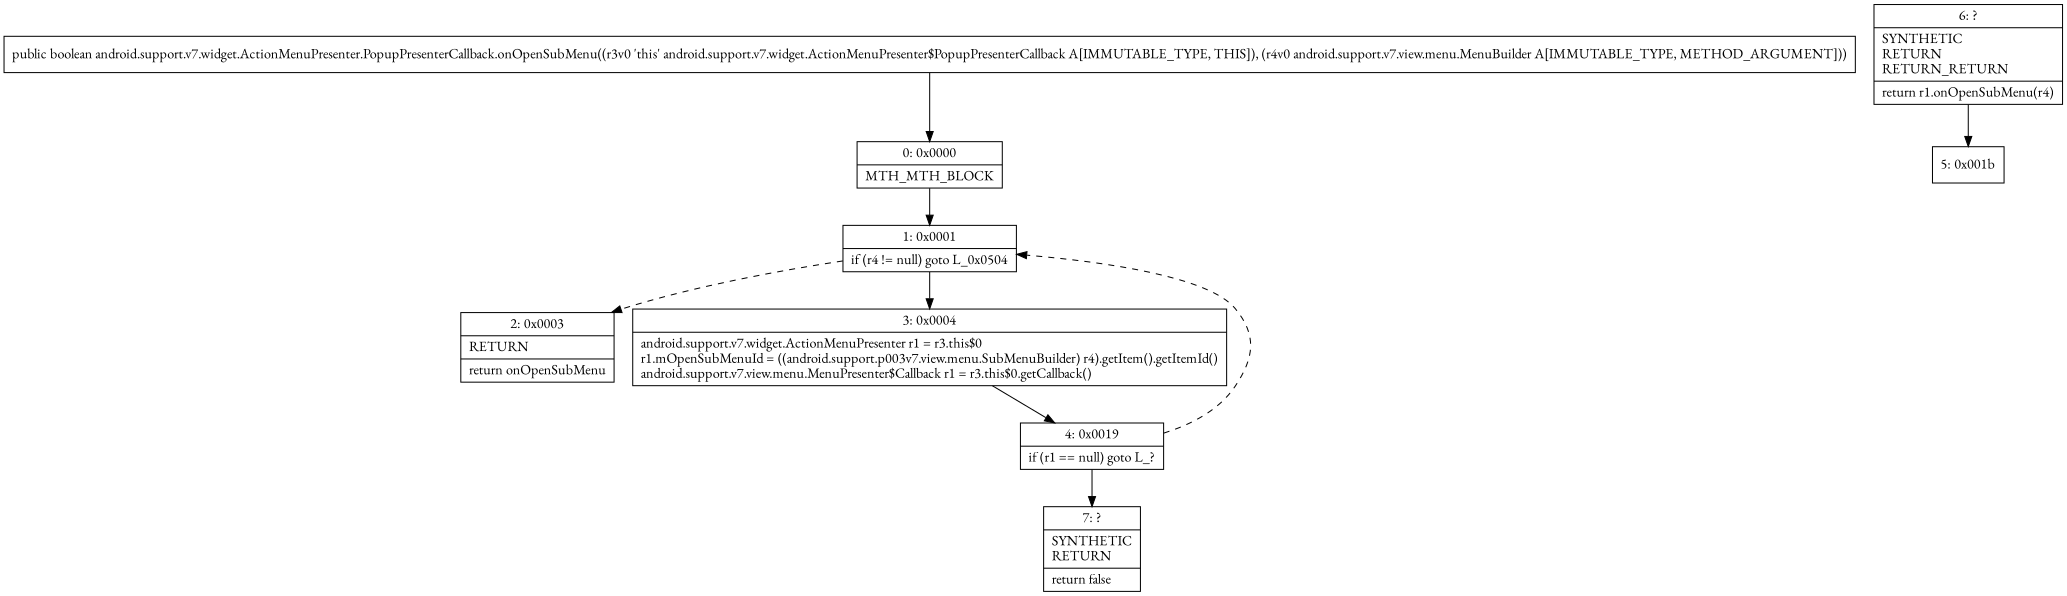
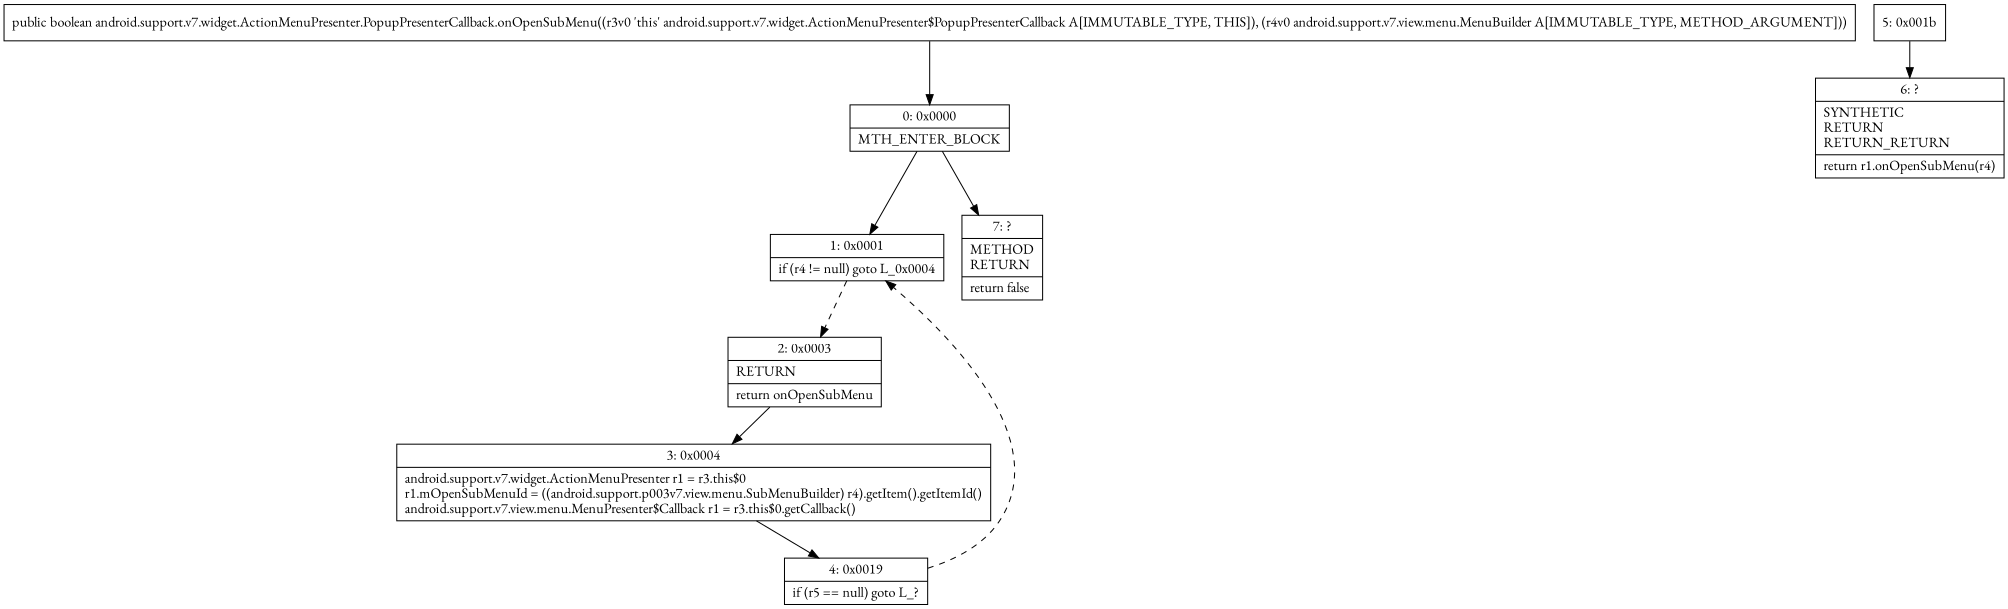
edge "6: ?" -> "5: 0x001b": reversed
node "0: 0x0000": text "MTH_MTH_BLOCK" -> "MTH_ENTER_BLOCK"
node "1: 0x0001": text "if (r4 != null) goto L_0x0504" -> "if (r4 != null) goto L_0x0004"
edge "1: 0x0001" -> "3: 0x0004": now "2: 0x0003" -> "3: 0x0004"
node "4: 0x0019": text "if (r1 == null) goto L_?" -> "if (r5 == null) goto L_?"
edge "4: 0x0019" -> "7: ?": now "0: 0x0000" -> "7: ?"
node "7: ?": text "SYNTHETIC" -> "METHOD"
